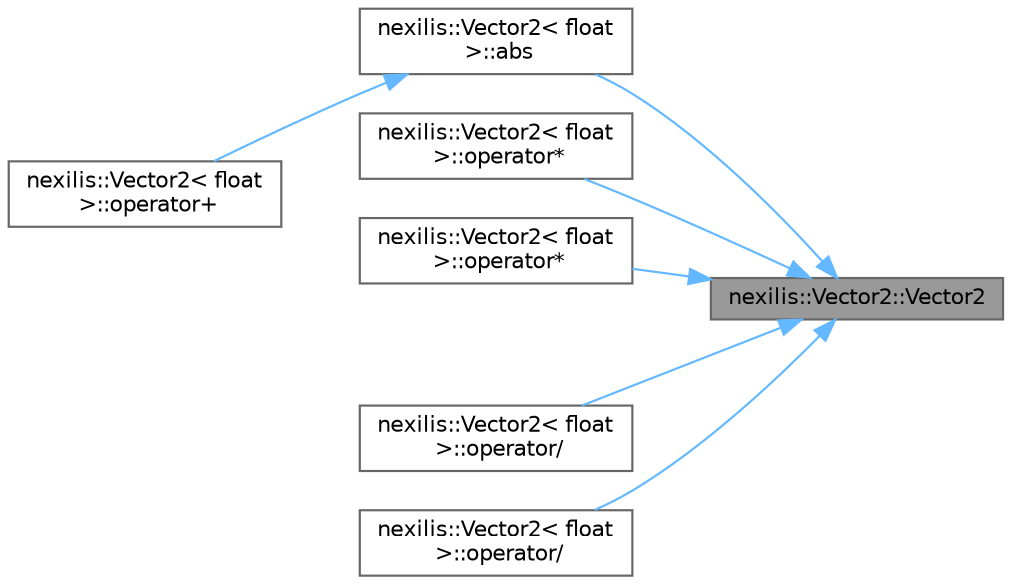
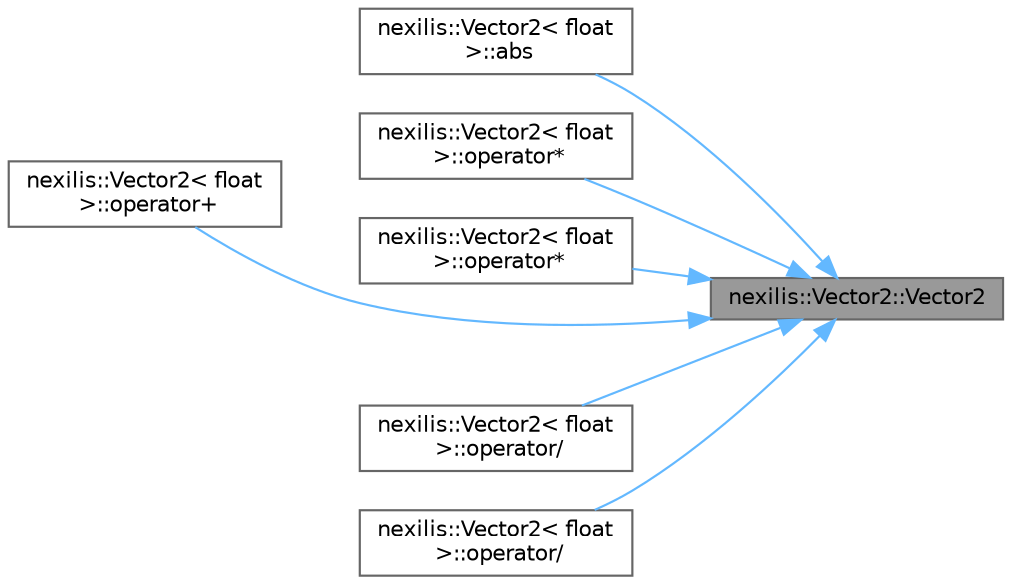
edge "nexilis::Vector2< float >::operator+" -> "nexilis::Vector2< float >::abs": now "nexilis::Vector2< float >::operator+" -> "nexilis::Vector2::Vector2"
